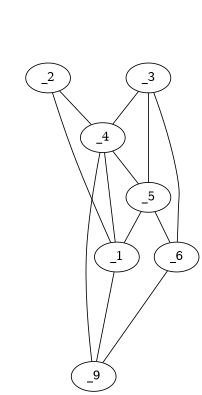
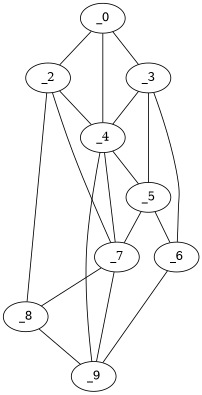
node "_0": added
node "_1": label "_1" -> "_7"
node "_8": added
